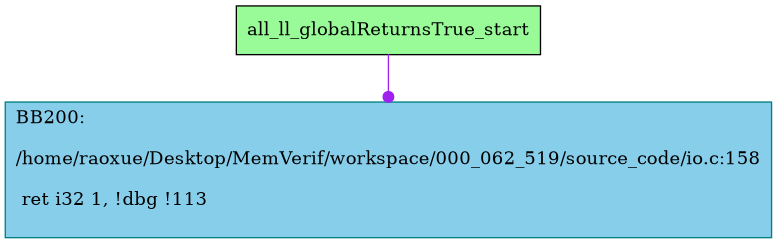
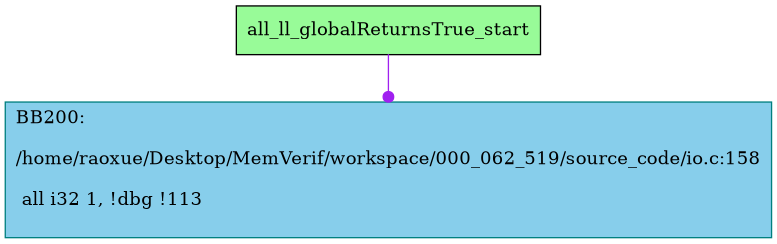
node "BB200:": text "ret i32 1, !dbg !113" -> "all i32 1, !dbg !113"
